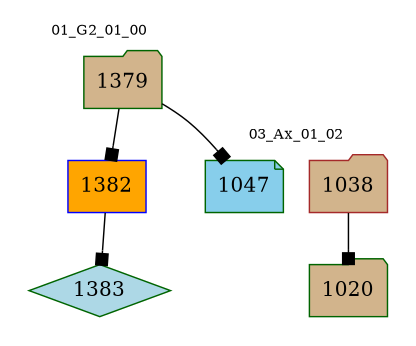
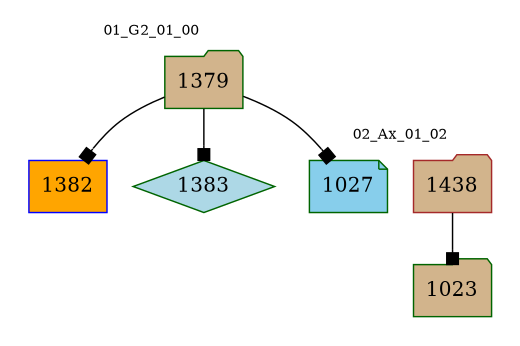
cluster "03_Ax_01_02": label "03_Ax_01_02" -> "02_Ax_01_02"
node "1047": label "1047" -> "1027"
node "1038": label "1038" -> "1438"
edge "1382" -> "1383": now "1379" -> "1383"
node "1020": label "1020" -> "1023"
